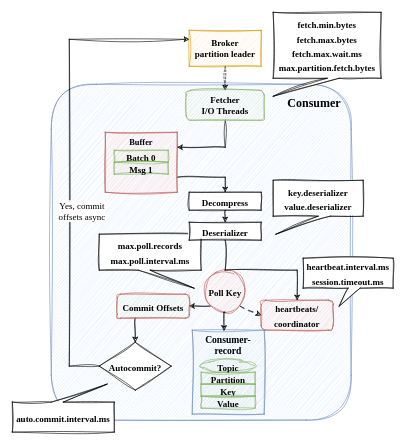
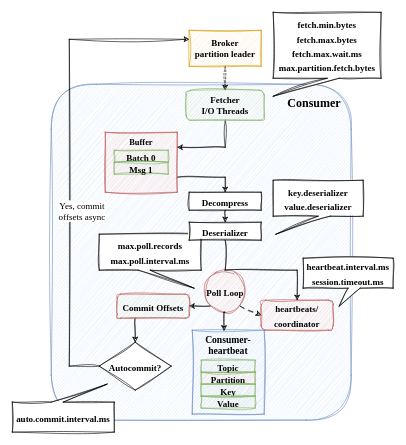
node "Poll Key": label "Poll Key" -> "Poll Loop"
node "Consumer-record": label "Consumer-record" -> "Consumer-heartbeat"
node "Topic": shape ellipse -> rectangle
node "Partition": fillcolor #d5e8d4 -> #f8cecc
